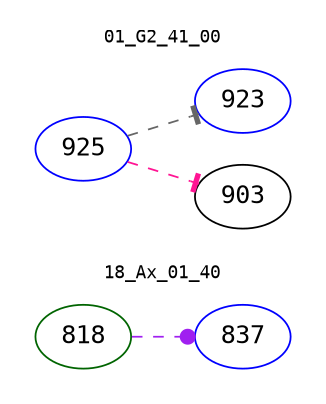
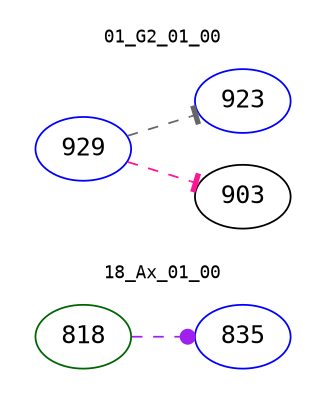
cluster "01_G2_41_00": label "01_G2_41_00" -> "01_G2_01_00"
node "925": label "925" -> "929"
cluster "18_Ax_01_40": label "18_Ax_01_40" -> "18_Ax_01_00"
node "837": label "837" -> "835"
